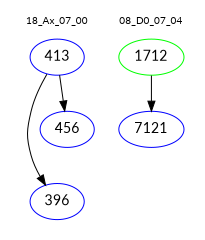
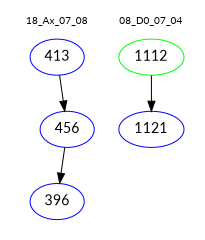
cluster "18_Ax_07_00": label "18_Ax_07_00" -> "18_Ax_07_08"
node "1712": label "1712" -> "1112"
edge "413" -> "396": now "456" -> "396"
node "7121": label "7121" -> "1121"
